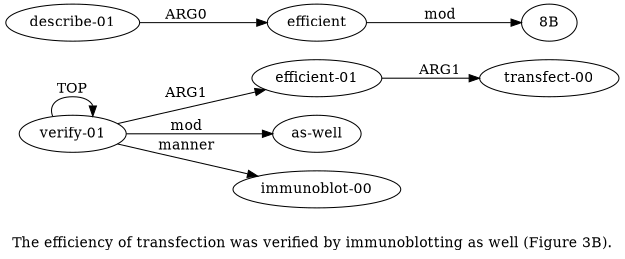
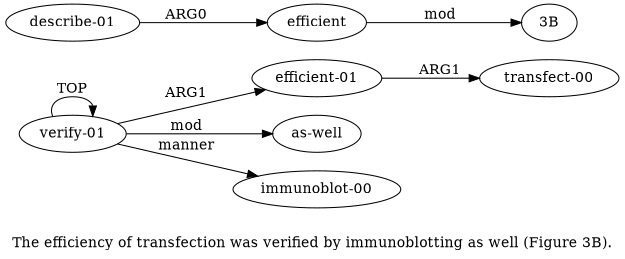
node "8B": label "8B" -> "3B"
